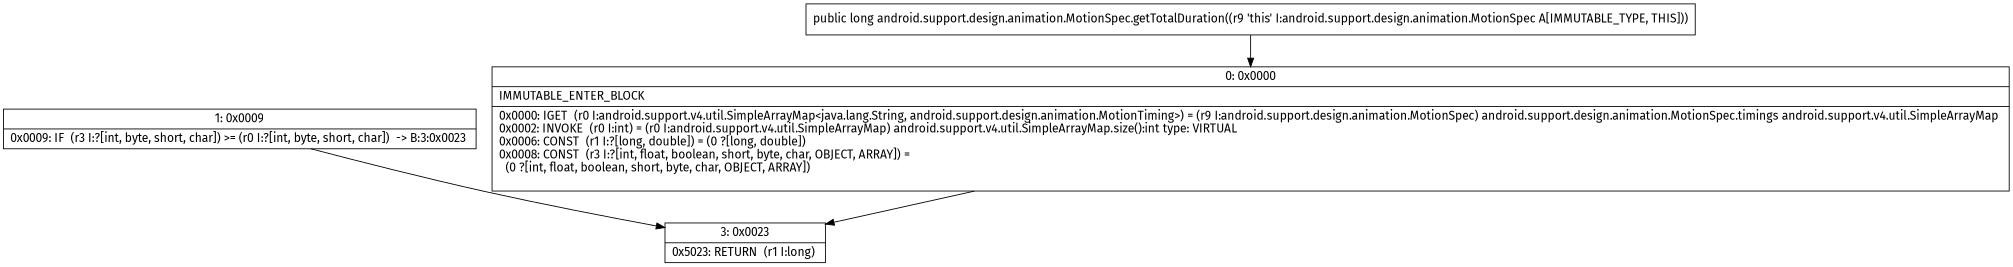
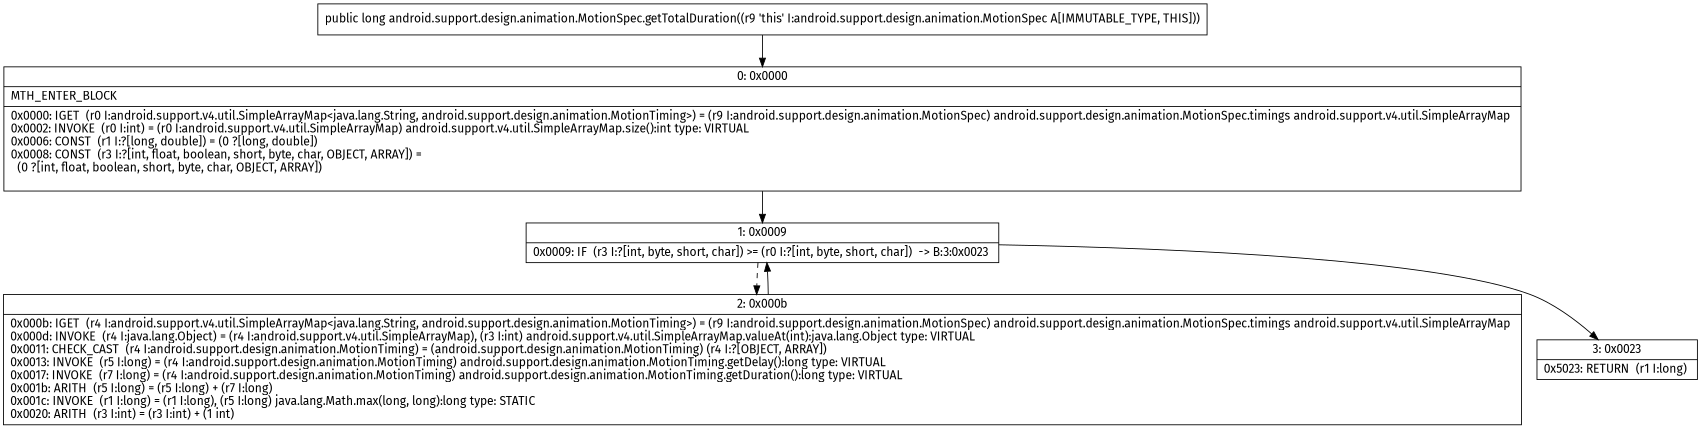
node "0: 0x0000": text "IMMUTABLE_ENTER_BLOCK" -> "MTH_ENTER_BLOCK"
edge "0: 0x0000" -> "3: 0x0023": now "0: 0x0000" -> "1: 0x0009"
node "2: 0x000b": added
